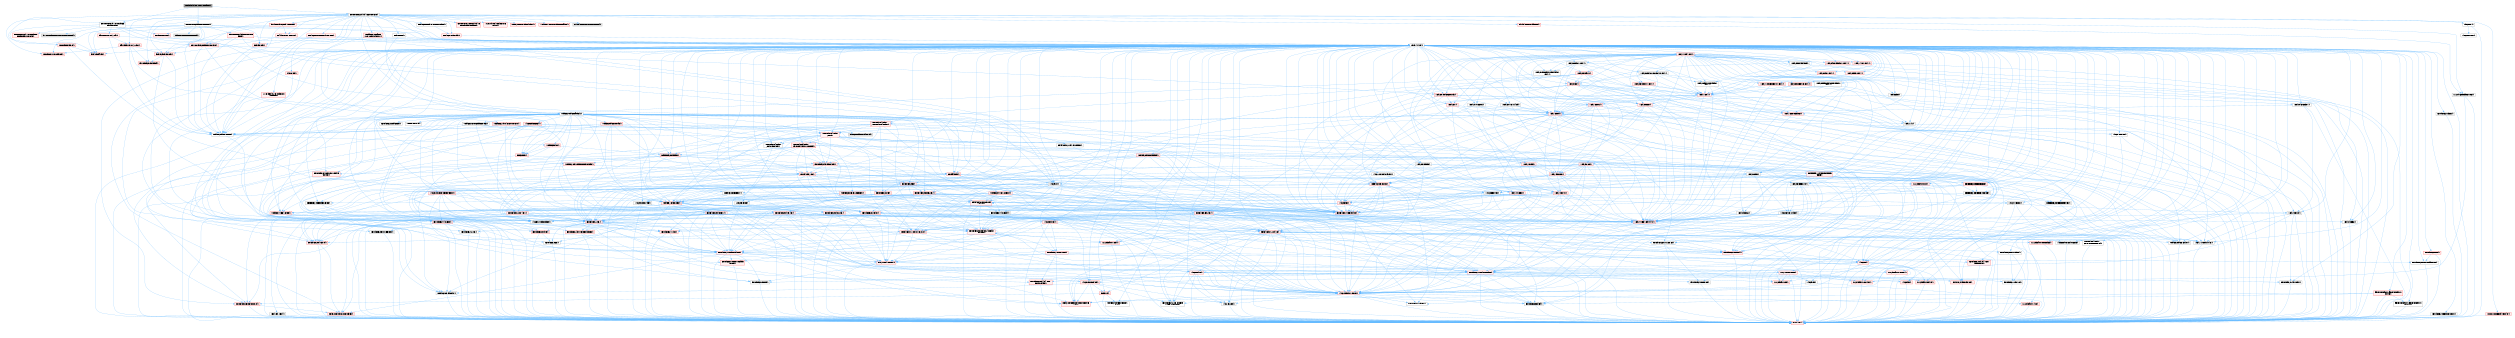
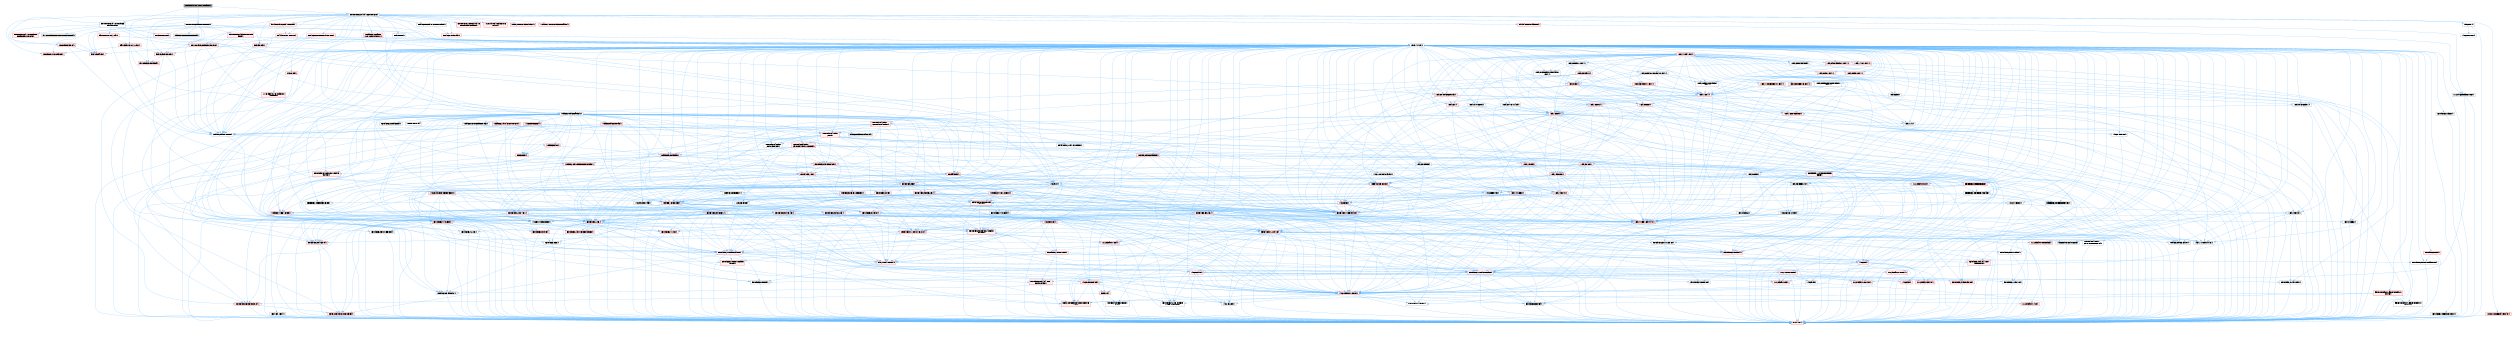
node "PrimitiveComponent.generated.h": removed
node "Stricmp/IsUECoreType.h": label "Stricmp/IsUECoreType.h" -> "Templates/IsUECoreType.h"
